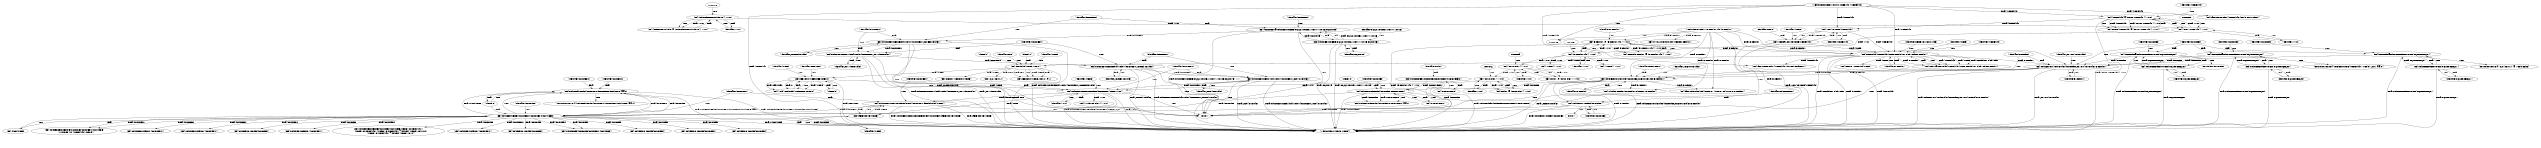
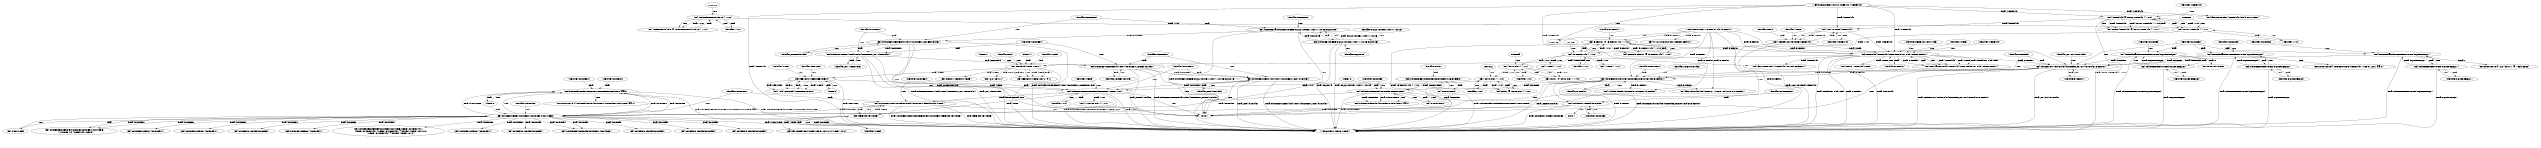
node "(Call,(error ImageInfo *) NULL)": label "(Call,(error ImageInfo *) NULL)" -> "(Call,(const ImageInfo *) NULL)"
edge "(Call,opj_stream_create(OPJ_J2K_STREAM_CHUNK_SIZE,OPJ_TRUE))" -> "(Identifier,OPJ_TRUE)": removed, label "CFG:"
edge "(Call,jp2_codec=opj_create_decompress(OPJ_CODEC_JP2))" -> "(ControlStructure,else)": label "AST: " -> "DDG: 0"
edge "(Call,jp2_codec=opj_create_decompress(OPJ_CODEC_J2K))" -> "(ControlStructure,if (IsJ2K(sans,4) != MagickFalse))": label "AST: " -> "DDG: 4"
node "(Call,SetImageExtent(image,image->columns,image->rows))": added
